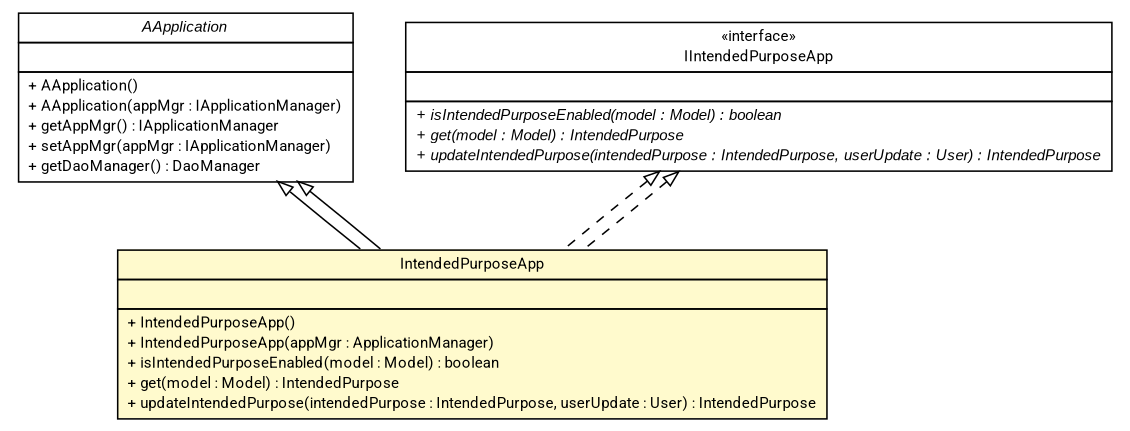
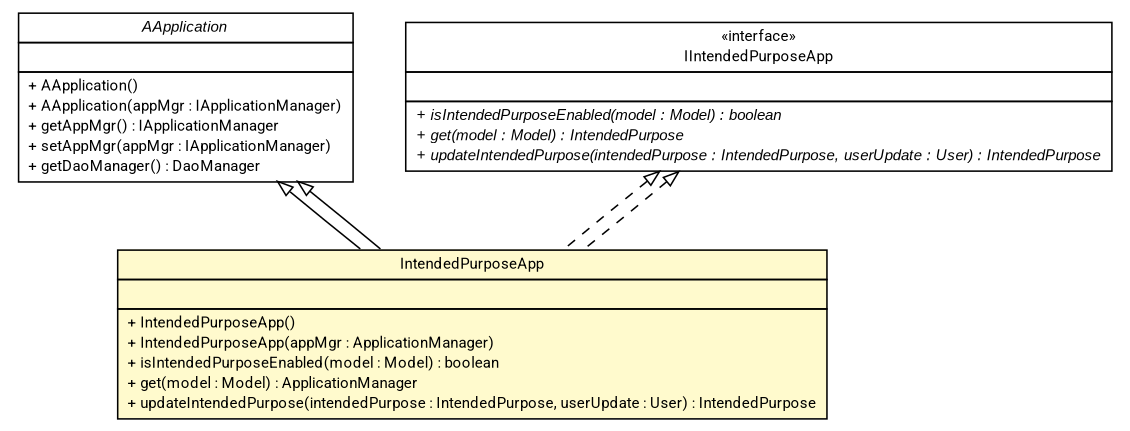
node "IntendedPurposeApp": text "+ get(model : Model) : IntendedPurpose" -> "+ get(model : Model) : ApplicationManager"
